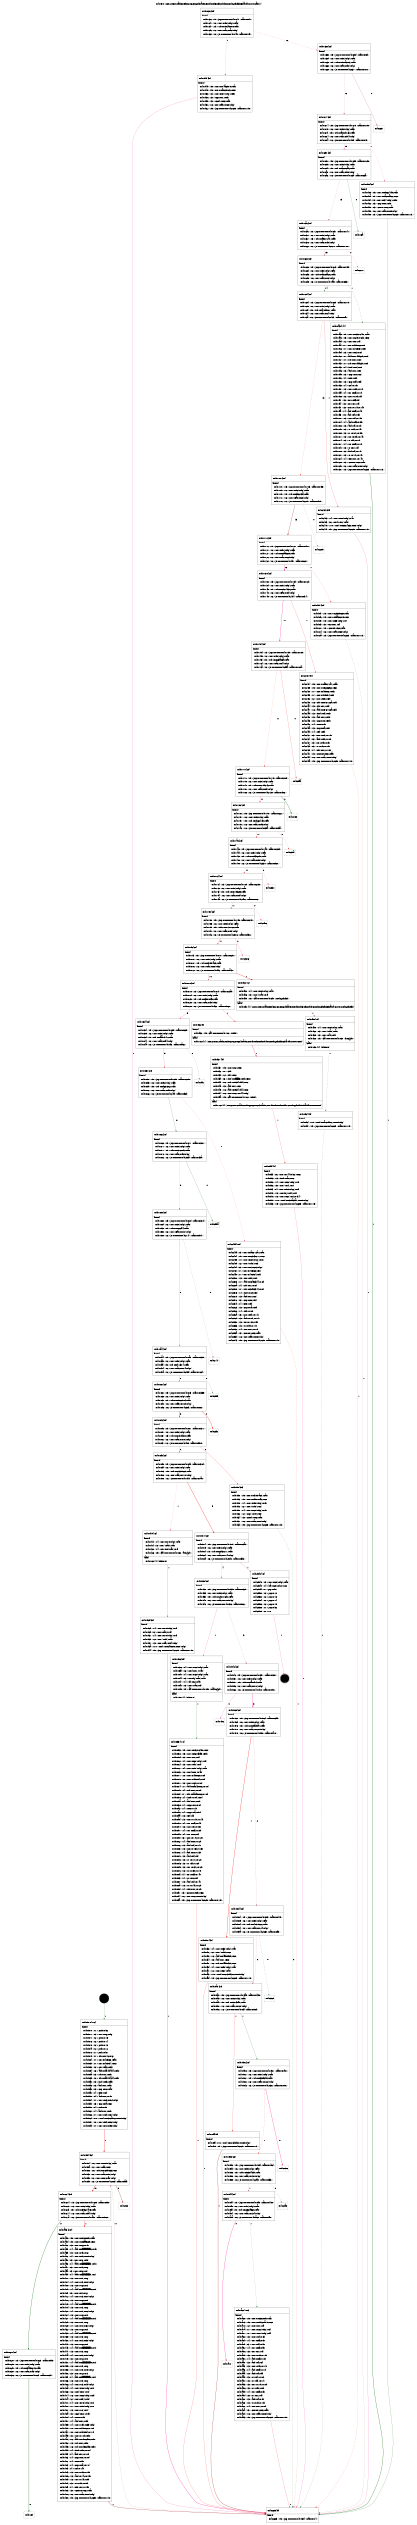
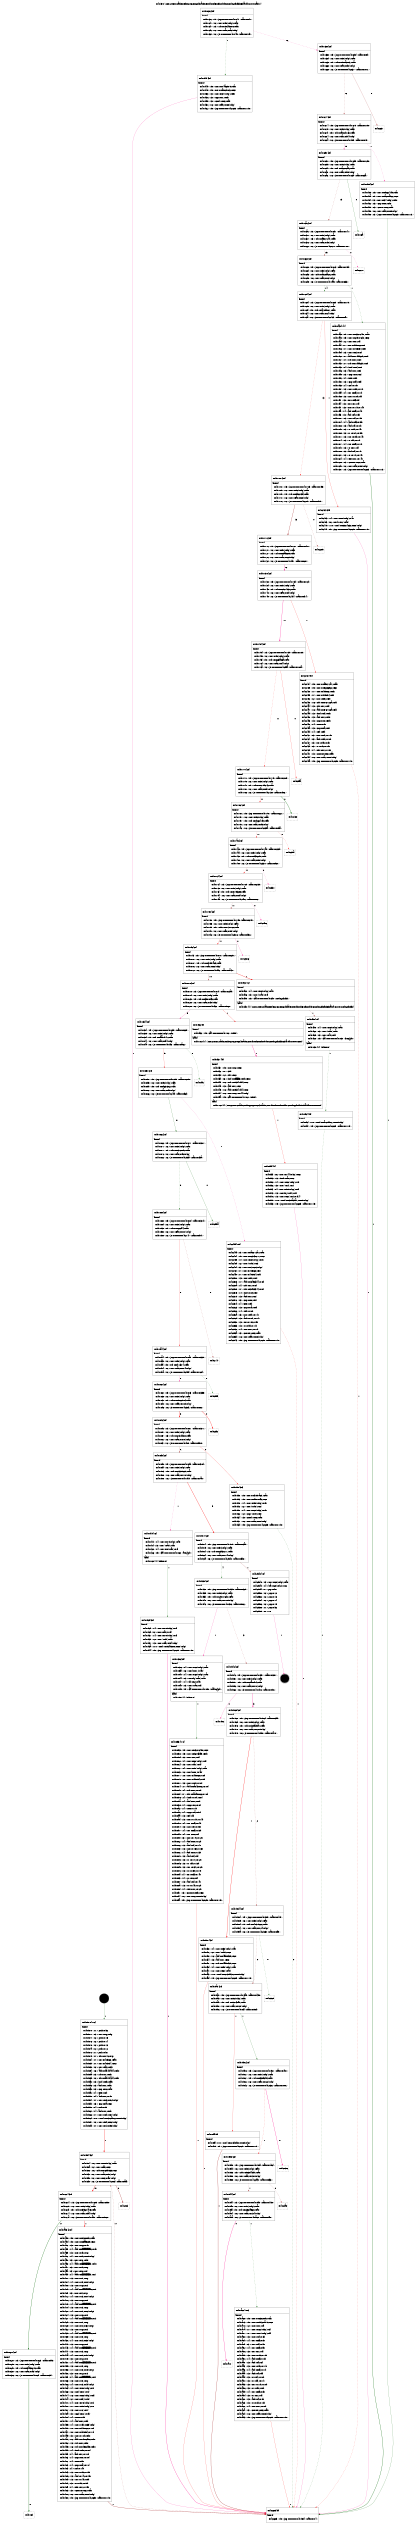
node "0x401bf1 [30]": removed
